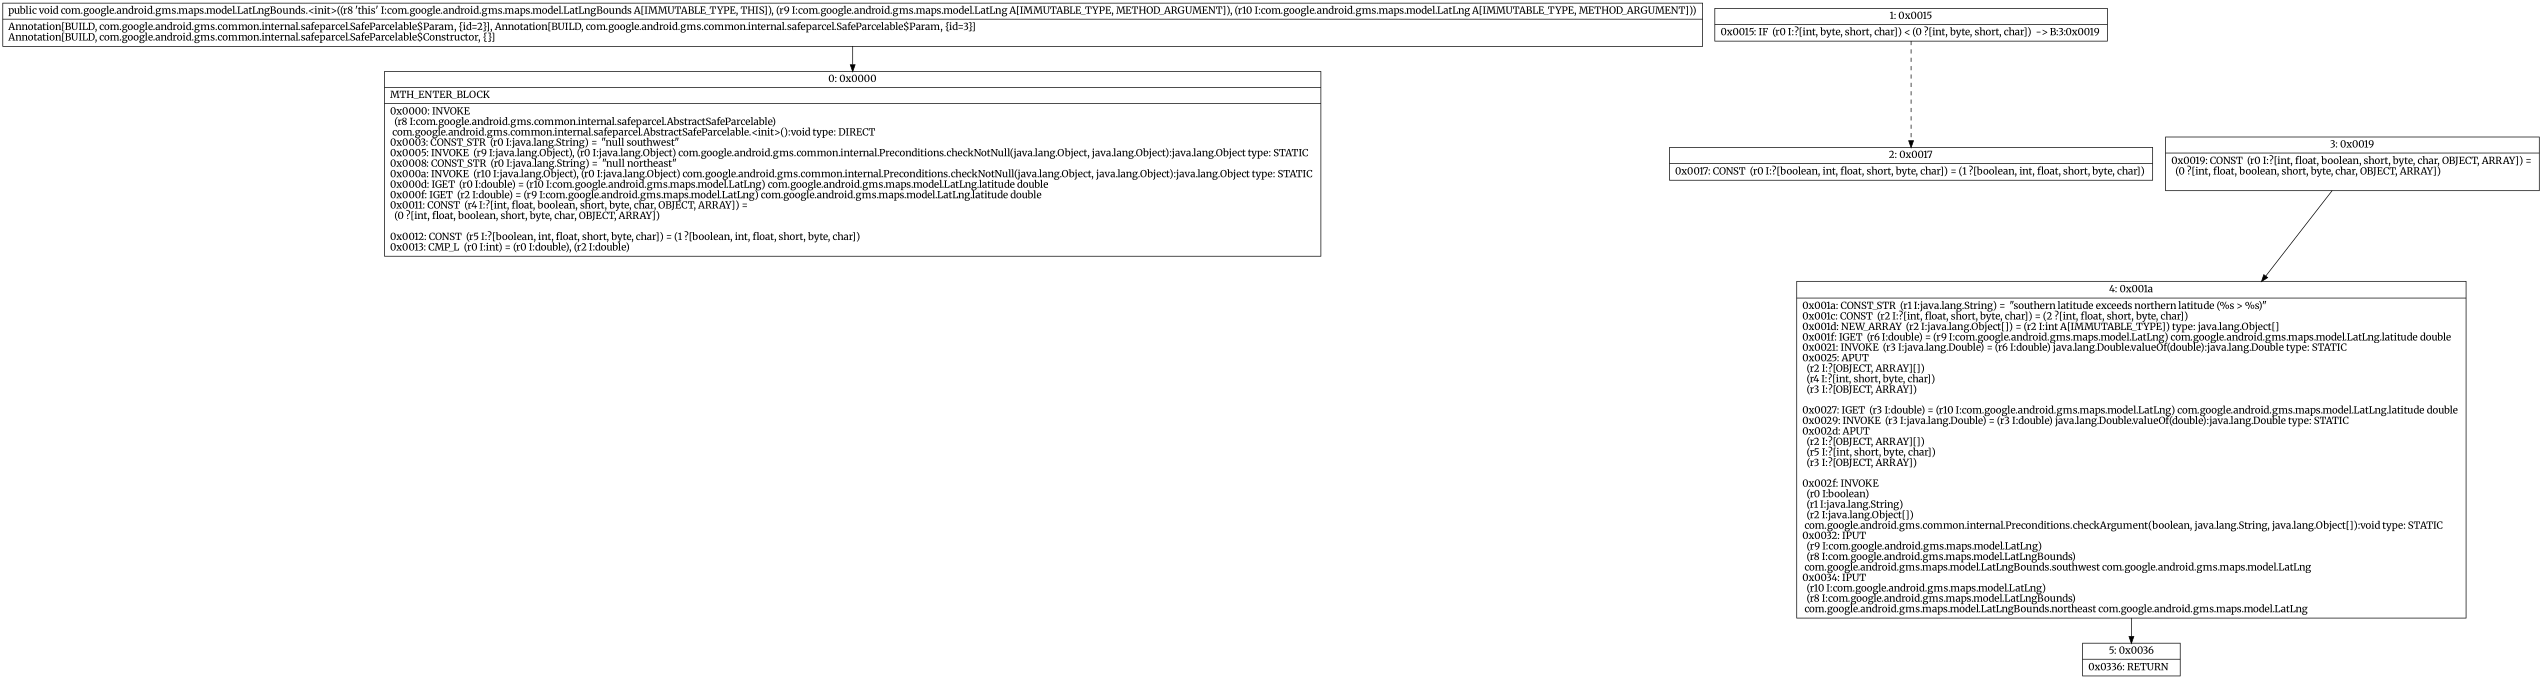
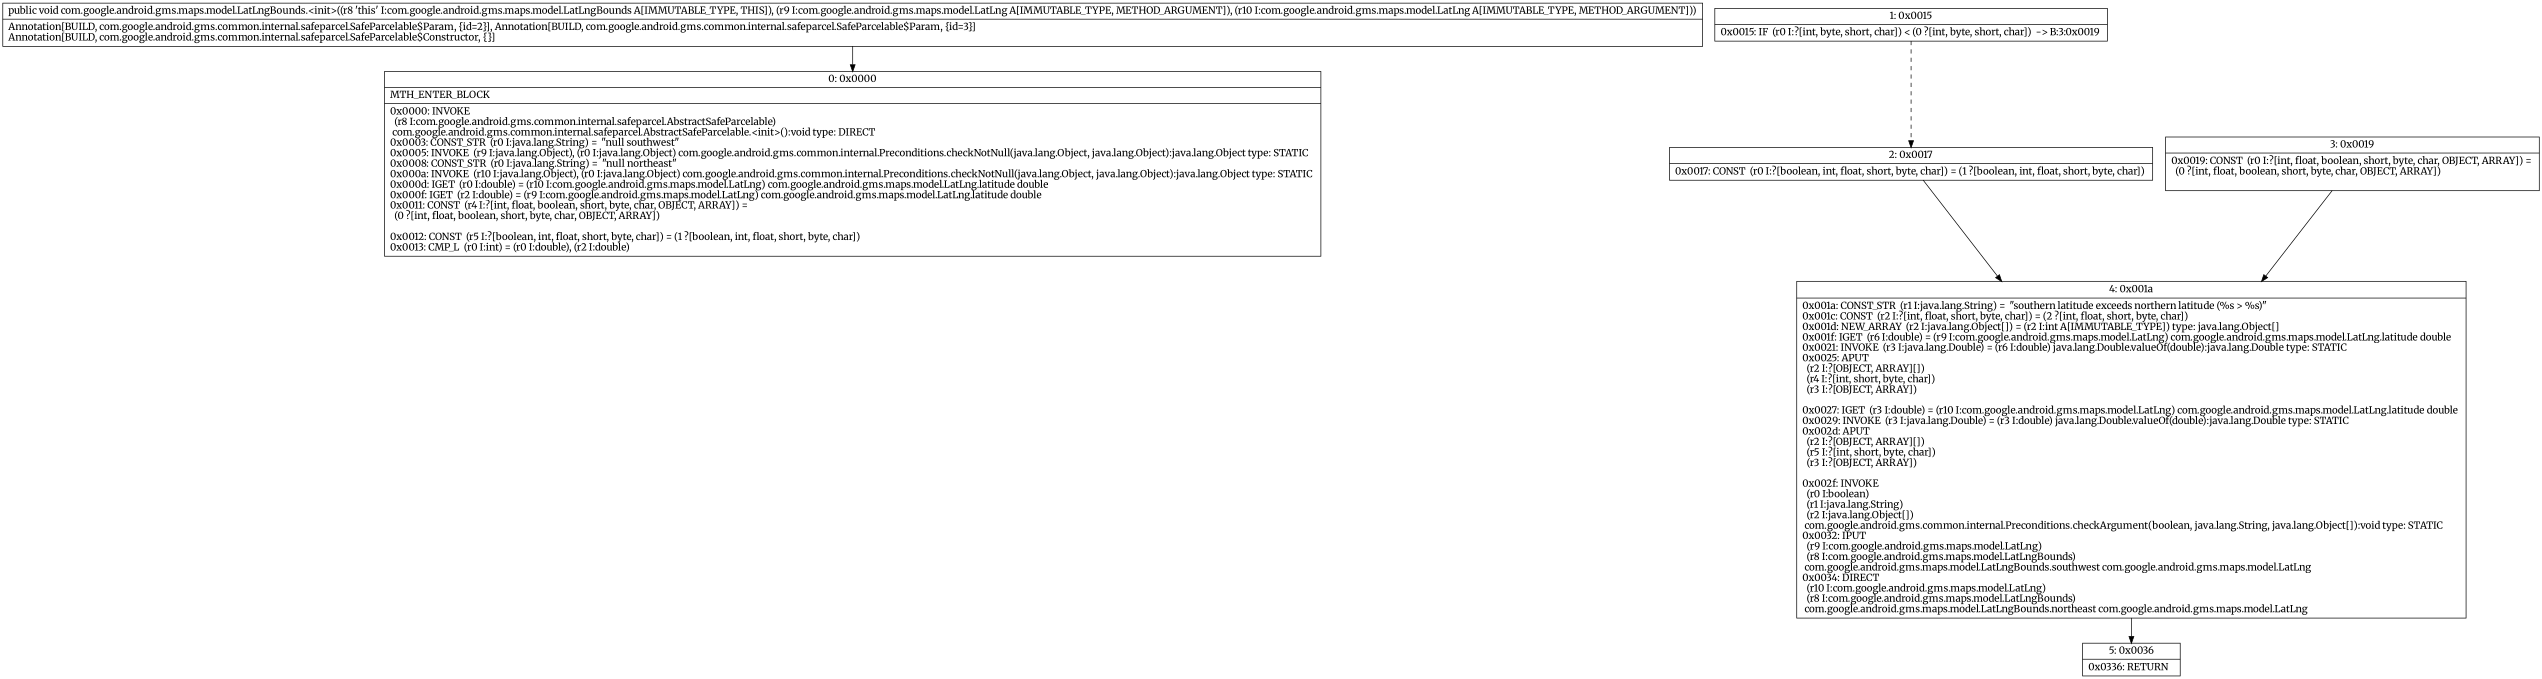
edge "2: 0x0017" -> "4: 0x001a": added
node "4: 0x001a": text "0x0034: IPUT" -> "0x0034: DIRECT"
